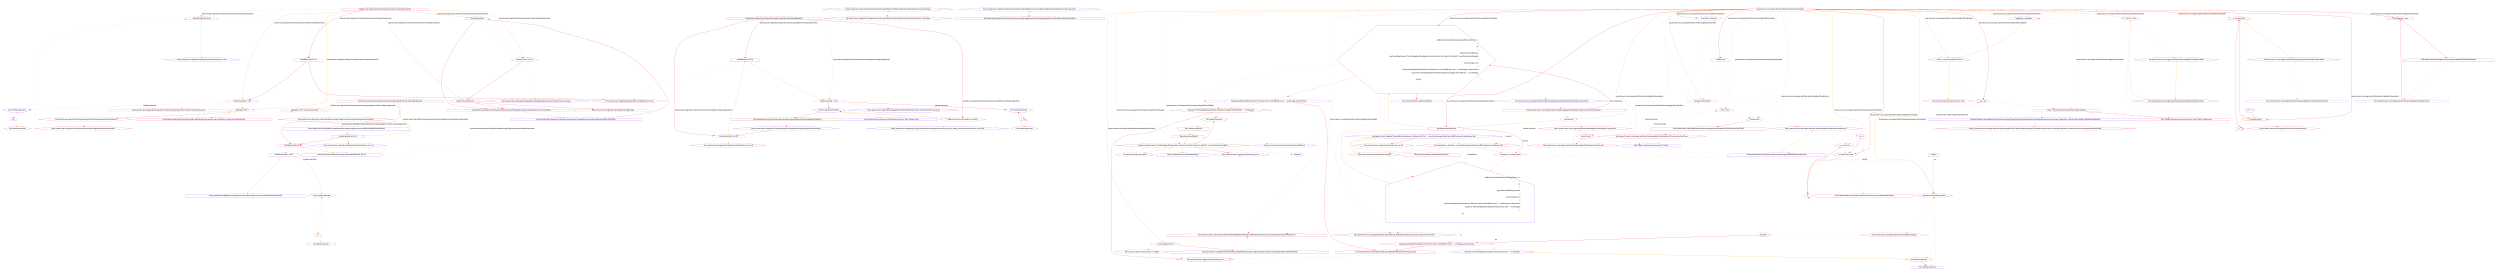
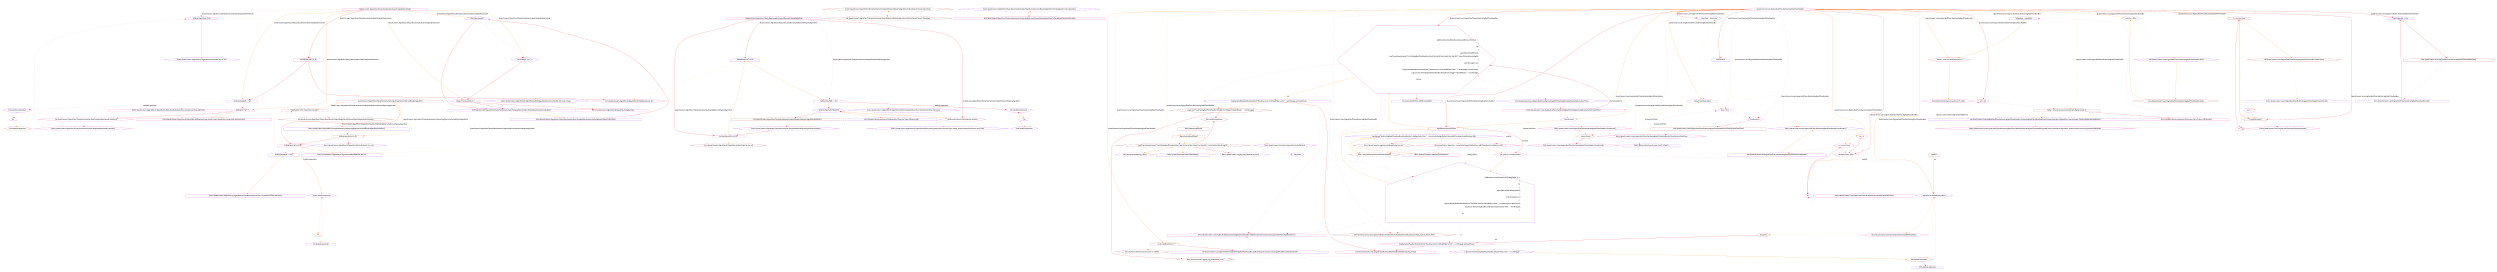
node "QuantConnect(''SPY'', 1)": label "QuantConnect(''SPY'', 1)" -> "SetHoldings(''SPY'', 1)"
